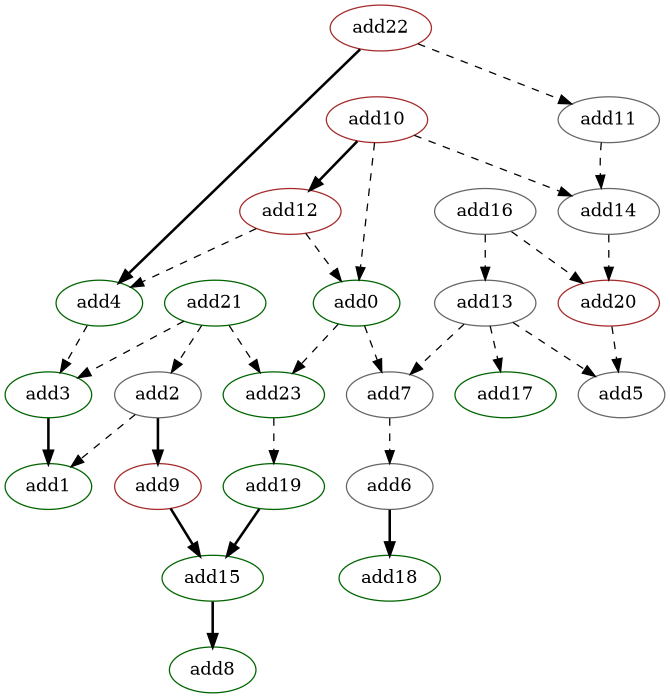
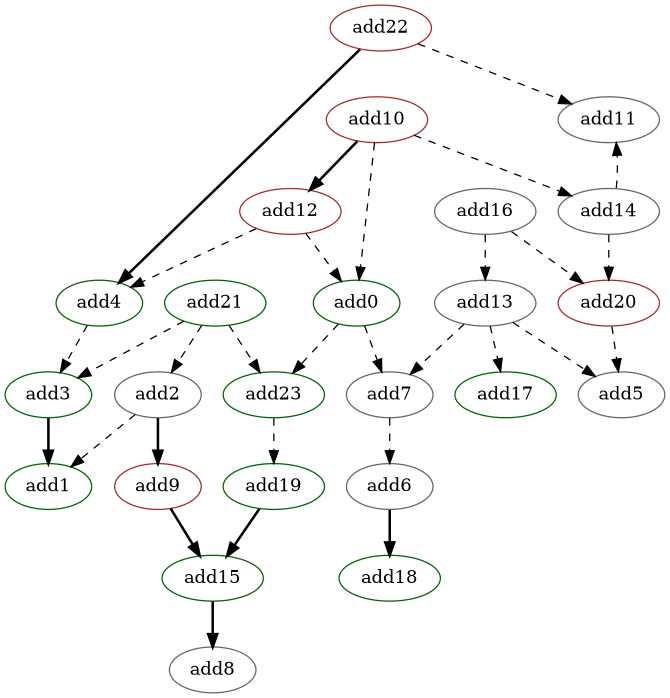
edge "add11" -> "add14": reversed
node "add8": color darkgreen -> gray40
